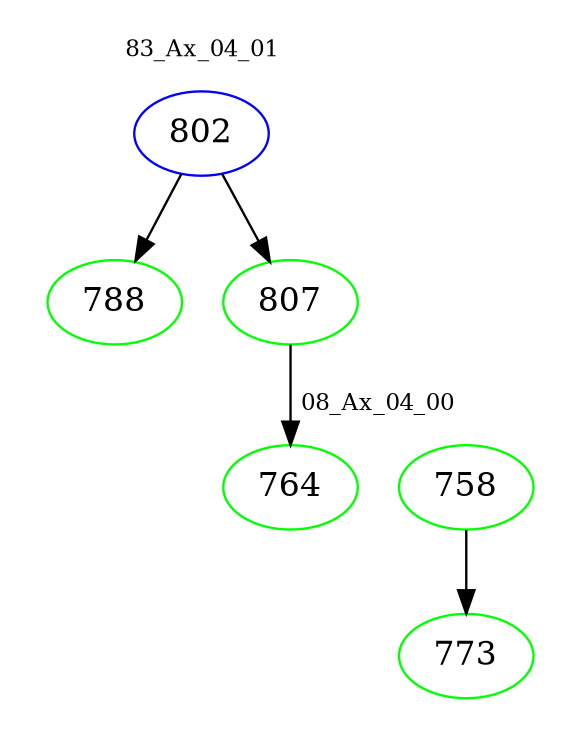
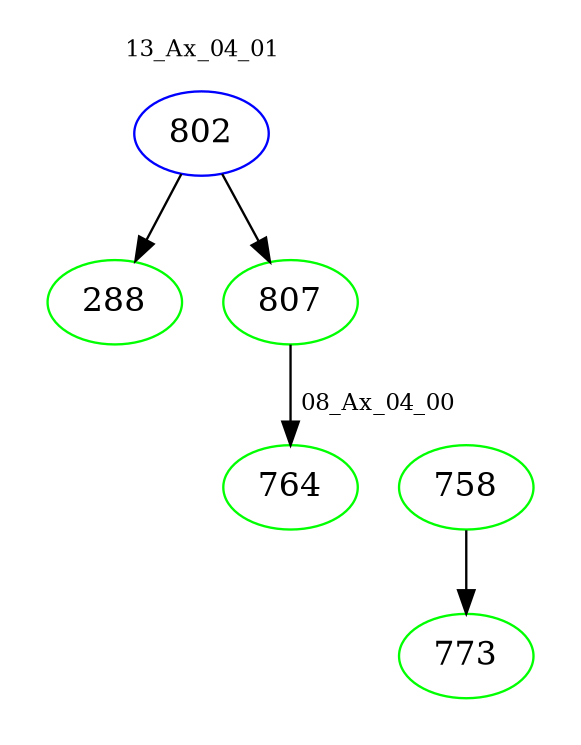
cluster "83_Ax_04_01": label "83_Ax_04_01" -> "13_Ax_04_01"
node "788": label "788" -> "288"
